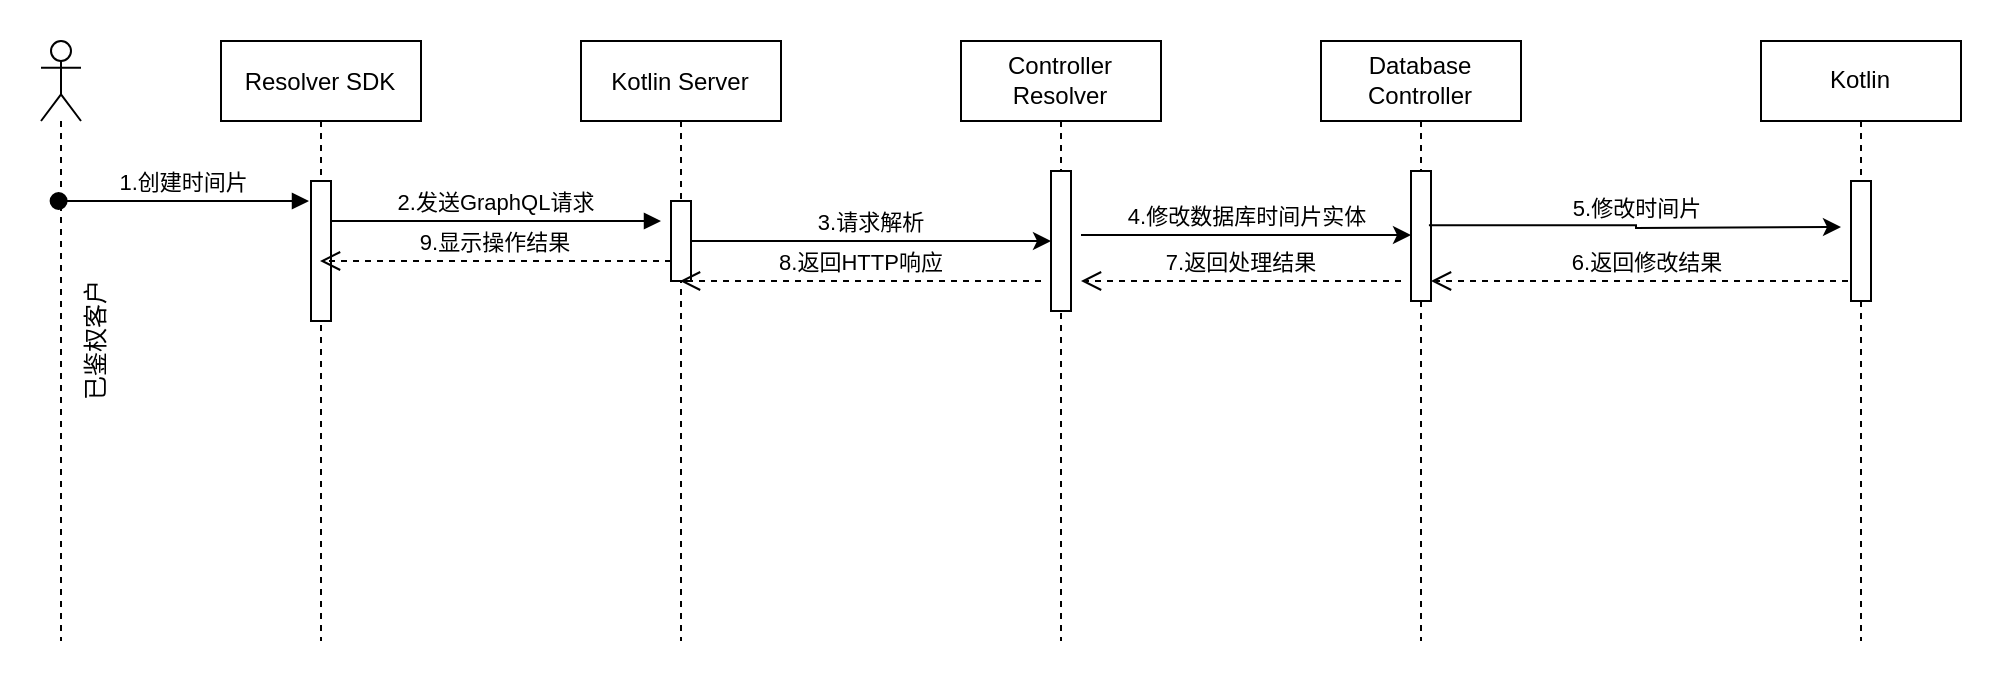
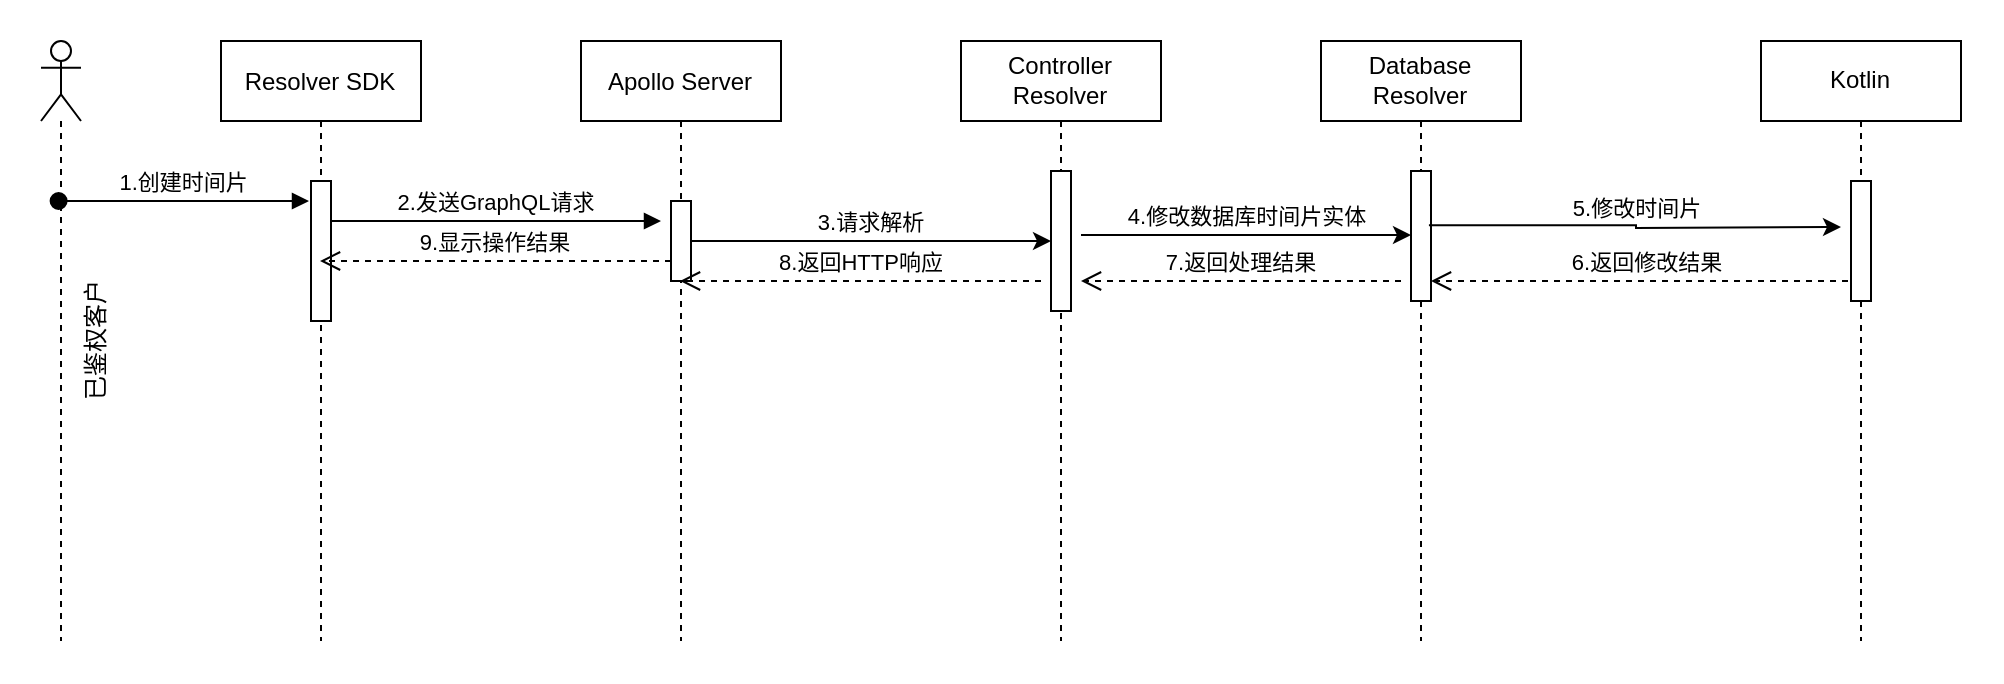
node "Database Controller": label "Database Controller" -> "Database Resolver"
node "Kotlin Server": label "Kotlin Server" -> "Apollo Server"
